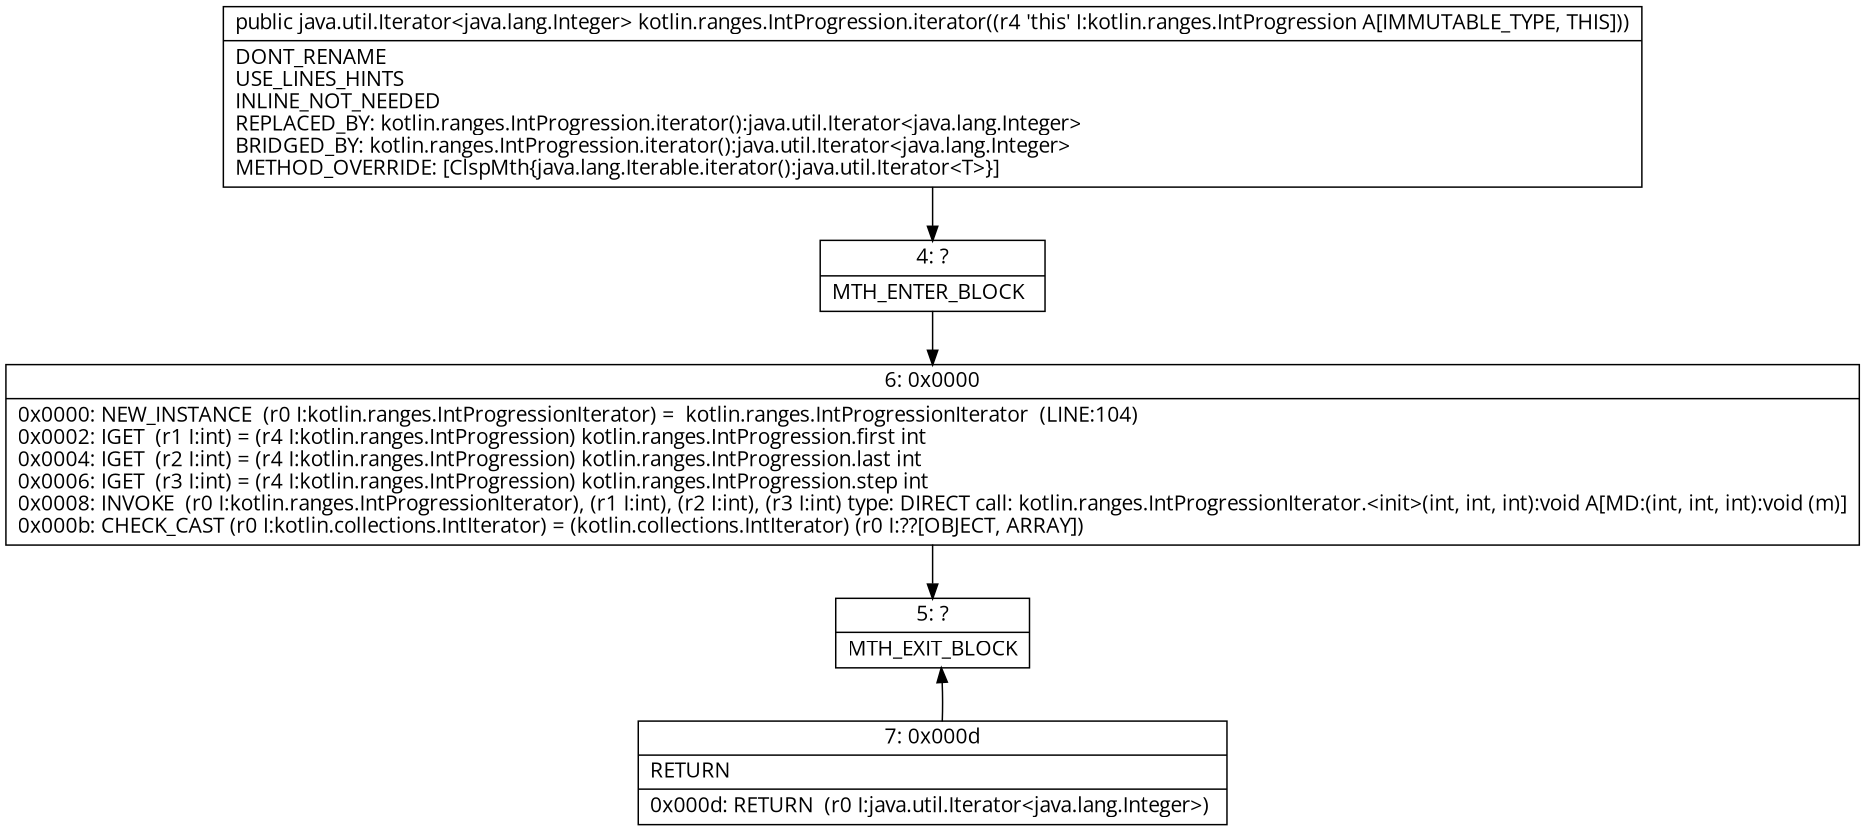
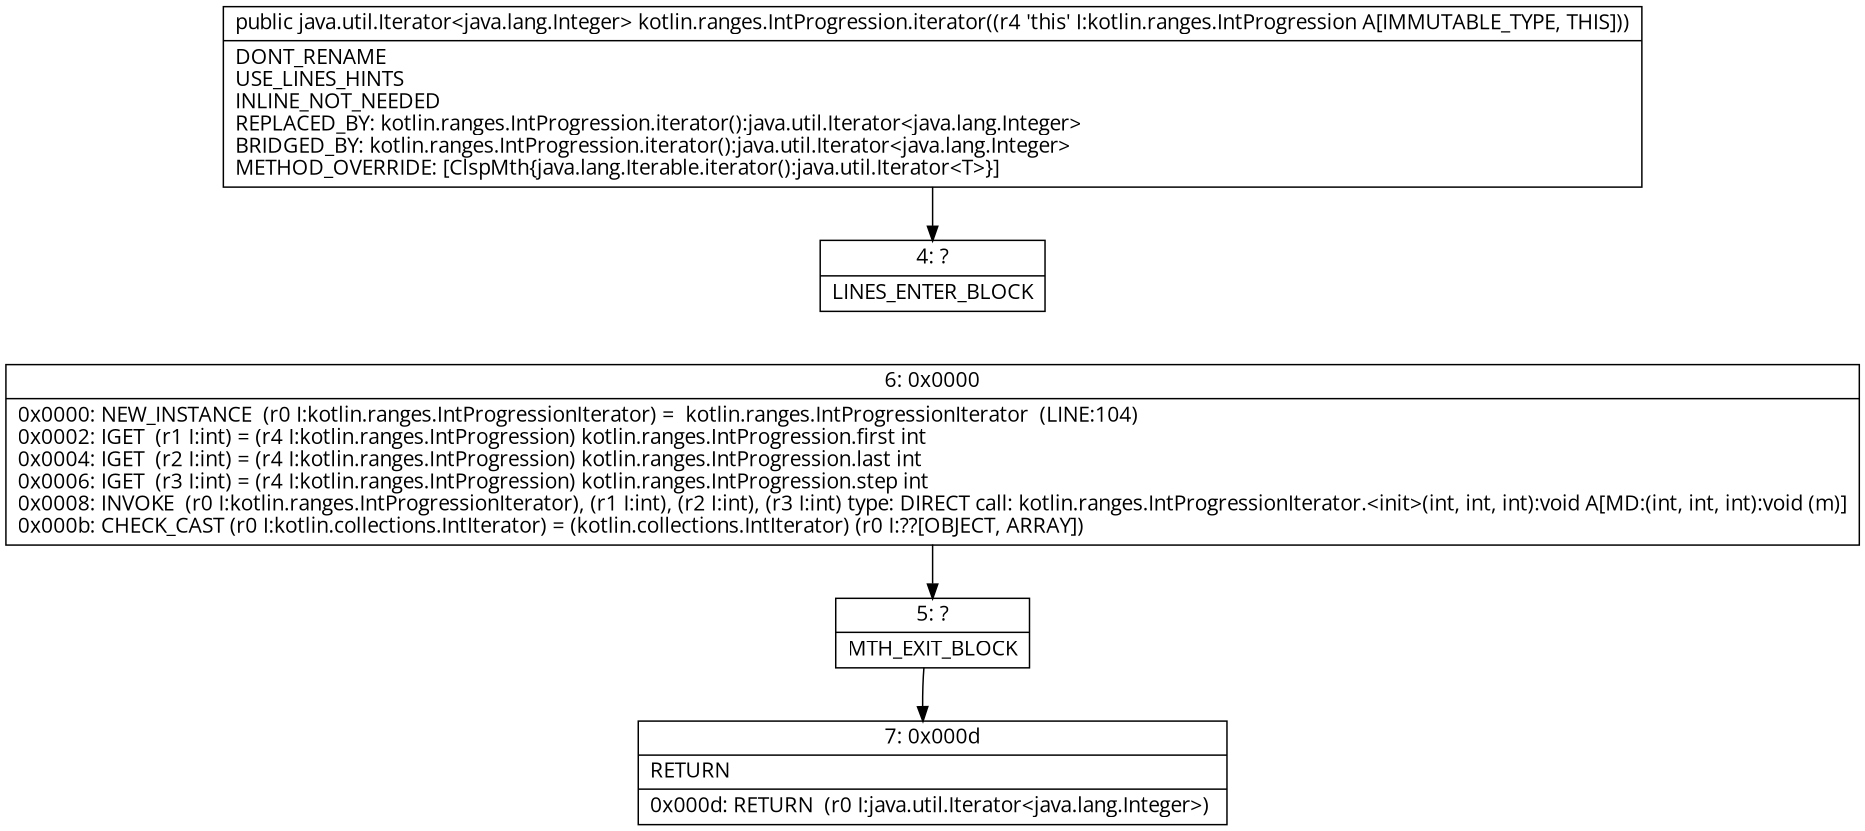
node "4: ?": text "MTH_ENTER_BLOCK" -> "LINES_ENTER_BLOCK"
edge "4: ?" -> "6: 0x0000": removed
edge "7: 0x000d" -> "5: ?": reversed
